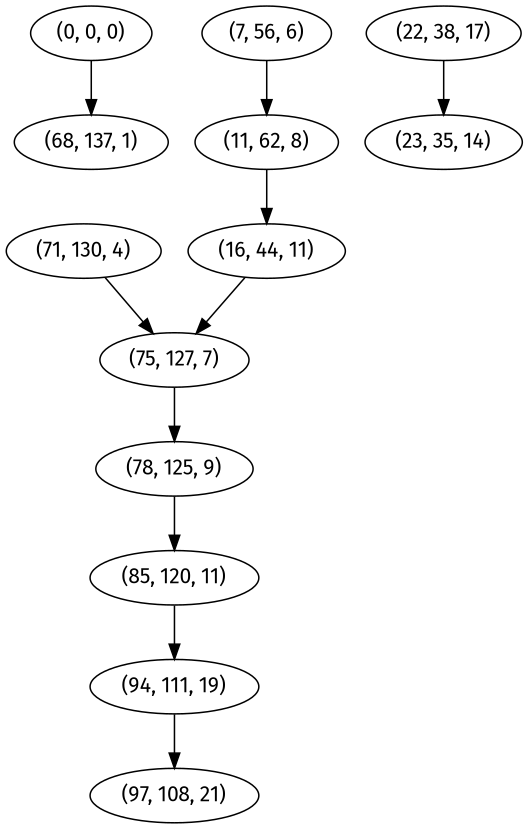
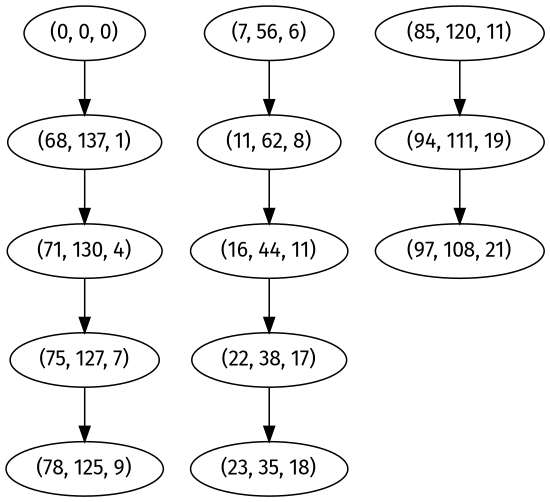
node "(23, 35, 14)": label "(23, 35, 14)" -> "(23, 35, 18)"
edge "(68, 137, 1)" -> "(71, 130, 4)": added
edge "(16, 44, 11)" -> "(75, 127, 7)": now "(16, 44, 11)" -> "(22, 38, 17)"
edge "(78, 125, 9)" -> "(85, 120, 11)": removed
